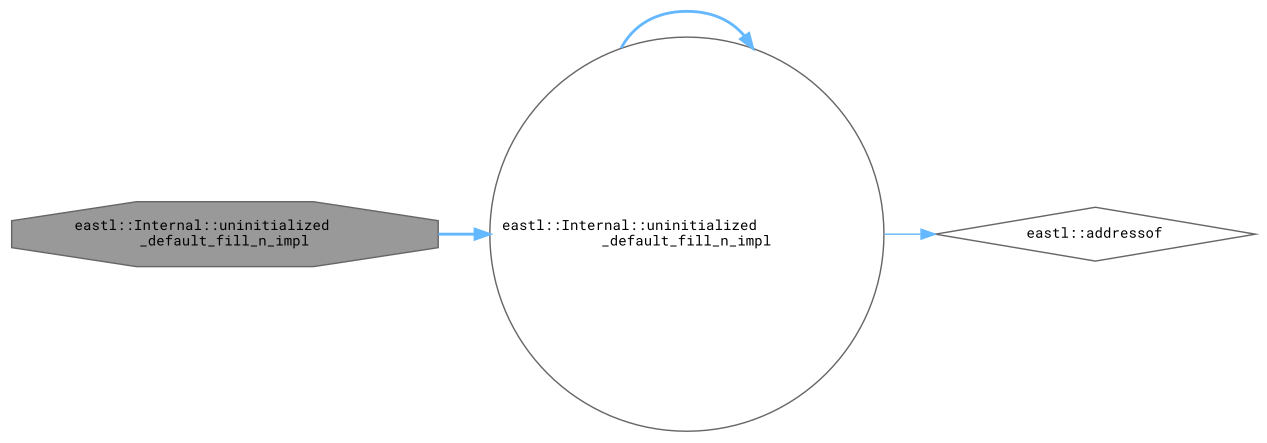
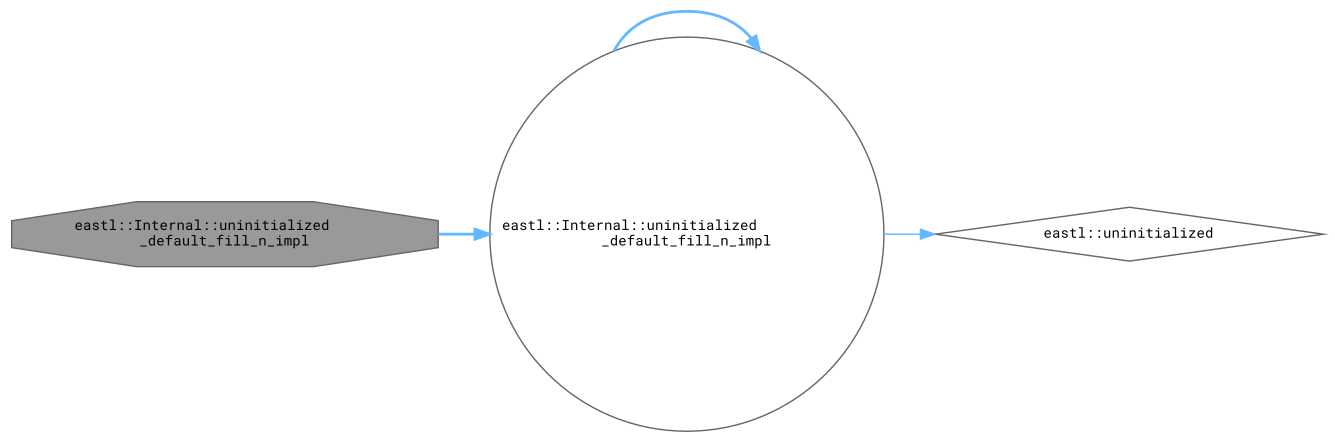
node "eastl::addressof": label "eastl::addressof" -> "eastl::uninitialized"
